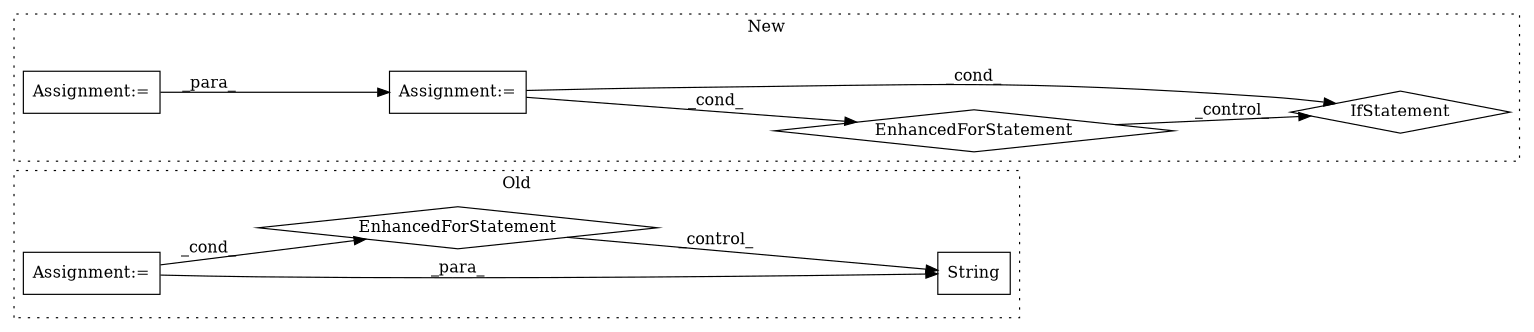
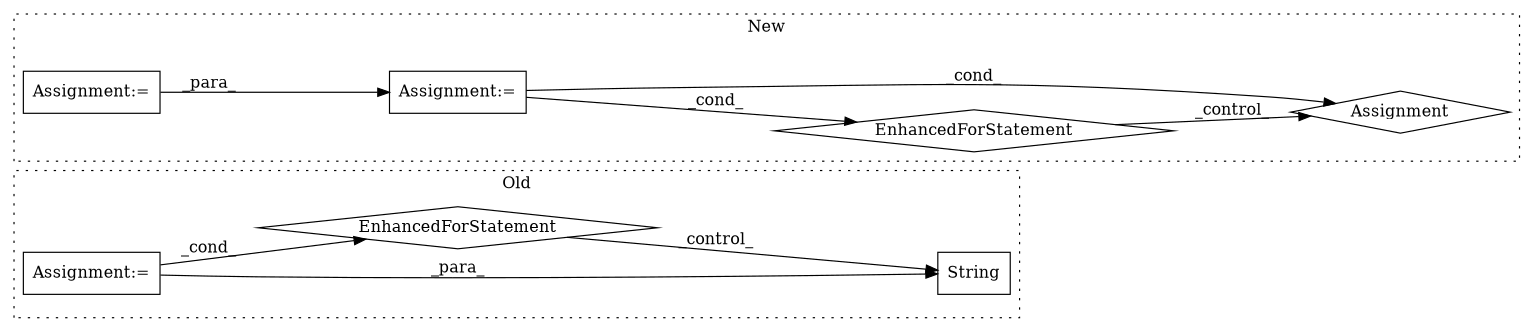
node "IfStatement": label "IfStatement" -> "Assignment"
